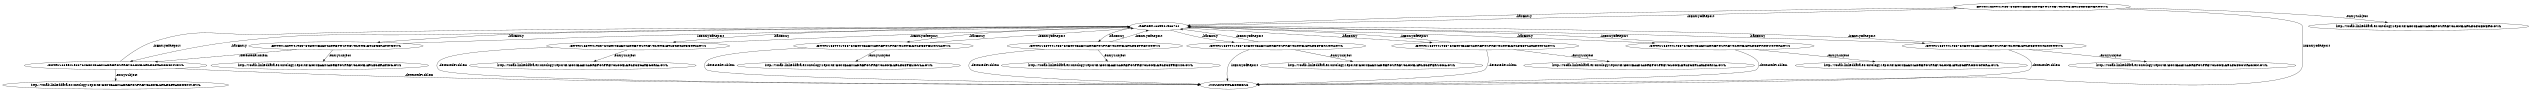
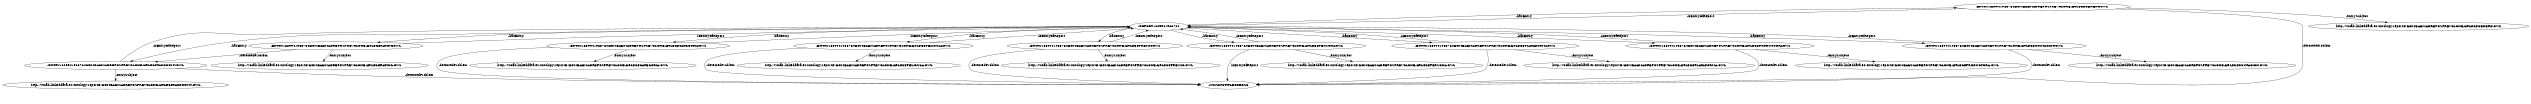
edge ":ENTRY1689941983764HOMEAHMADREPOSPREVCLONE-H9LFGFGENEROOWL" -> ":MISSINGTITLEORDESC": label ":isEntryOfReport" -> ":detectedProblem"
